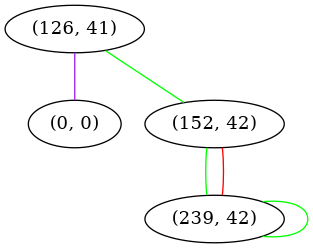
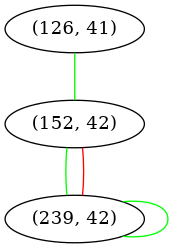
node "(0, 0)": removed
